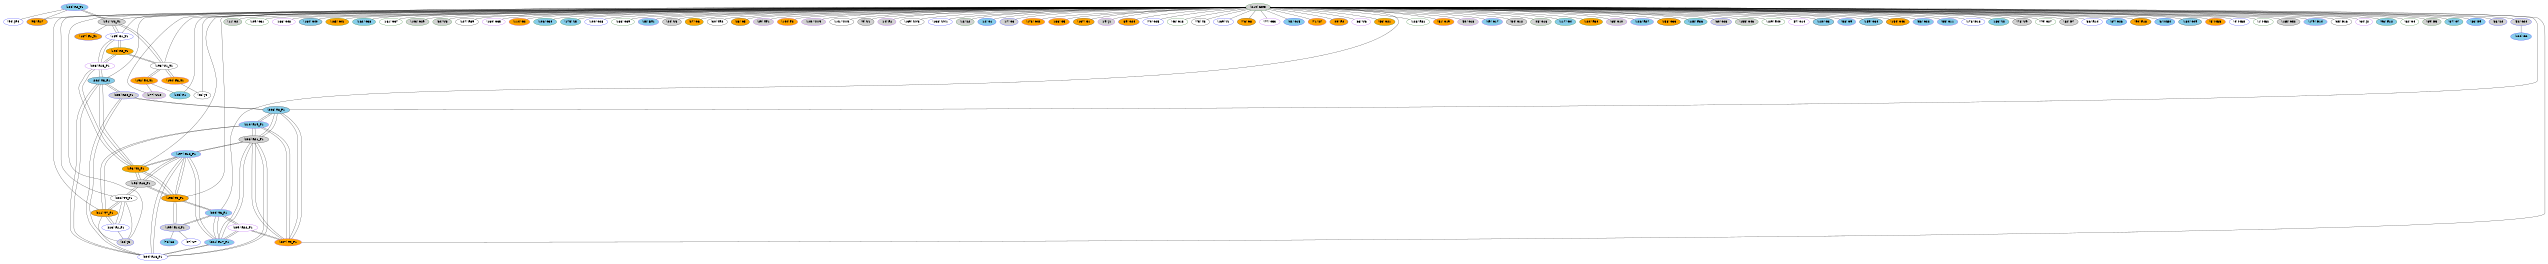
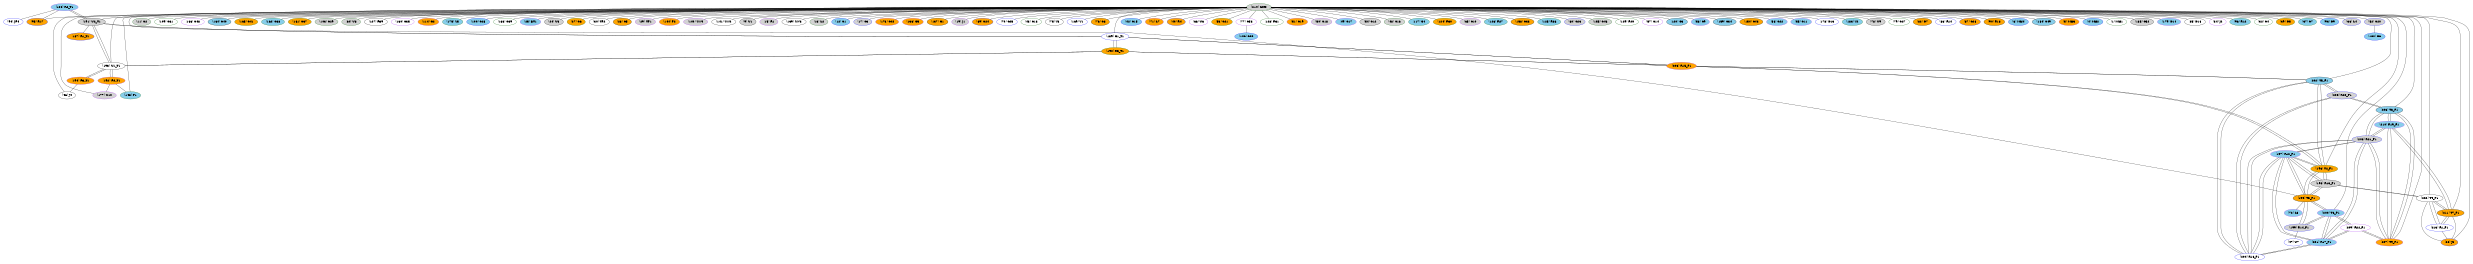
edge "(214) GND" -- "(106) C30": now "(77) C53" -- "(106) C30"
node "(161) C37": fillcolor white -> orange
node "(106) C30": color darkgreen -> blue
node "(100) C28": fillcolor white -> skyblue
node "(14) R1": label "(14) R1" -> "(15) R1"
node "(138) SW1": removed
node "(126) R27": color purple -> darkgreen
node "(82) D7": fillcolor lightgrey -> orange
node "(87) C26": fillcolor skyblue -> orange
node "(4) MH2": fillcolor white -> skyblue
node "(39) D5": fillcolor lightgrey -> orange
node "(83) D9": label "(83) D9" -> "(93) D9"
node "(203) R15_P1": fillcolor white -> orange
node "(208) R21_P1": color black -> blue
edge "(199) R14_P1" -- "(72) L8": now "(195) T3_P1" -- "(72) L8"
node "(68) J3": fillcolor lightgrey -> orange
